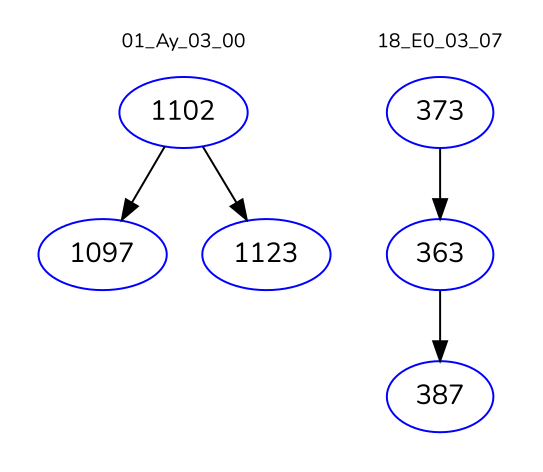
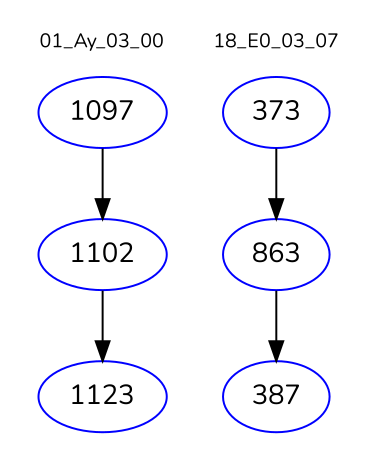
edge "1102" -> "1097": reversed
node "363": label "363" -> "863"
